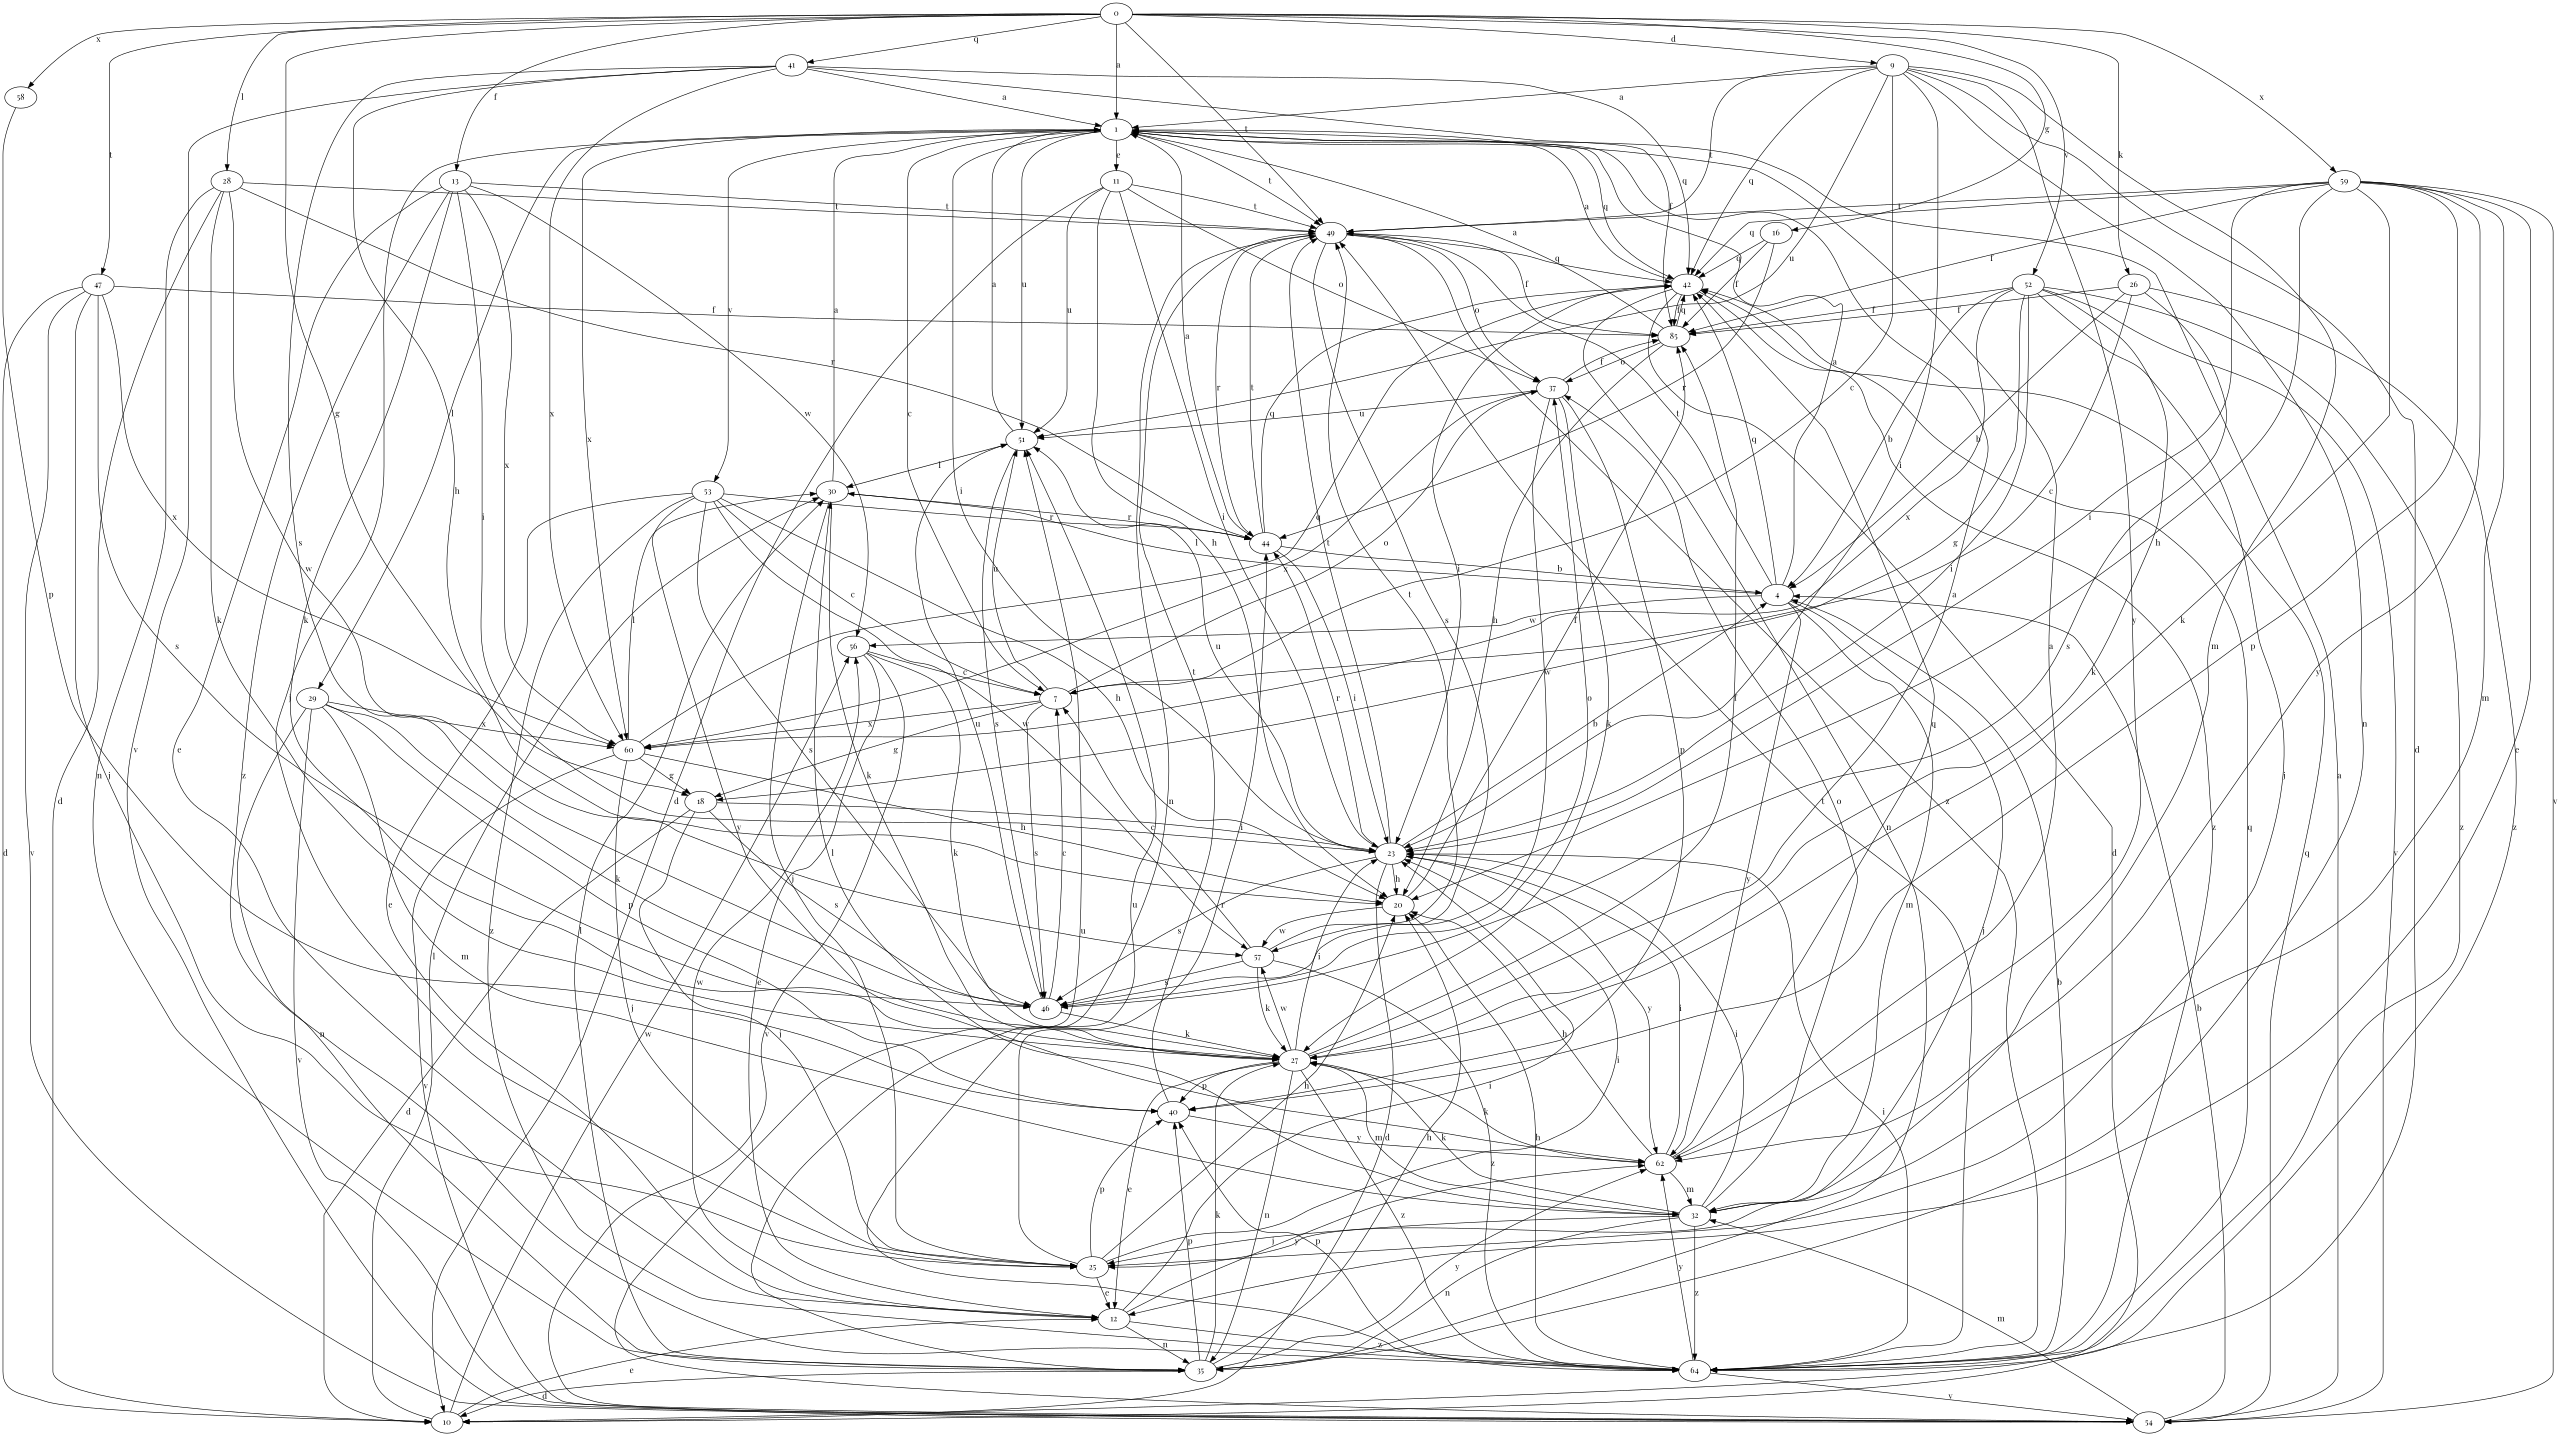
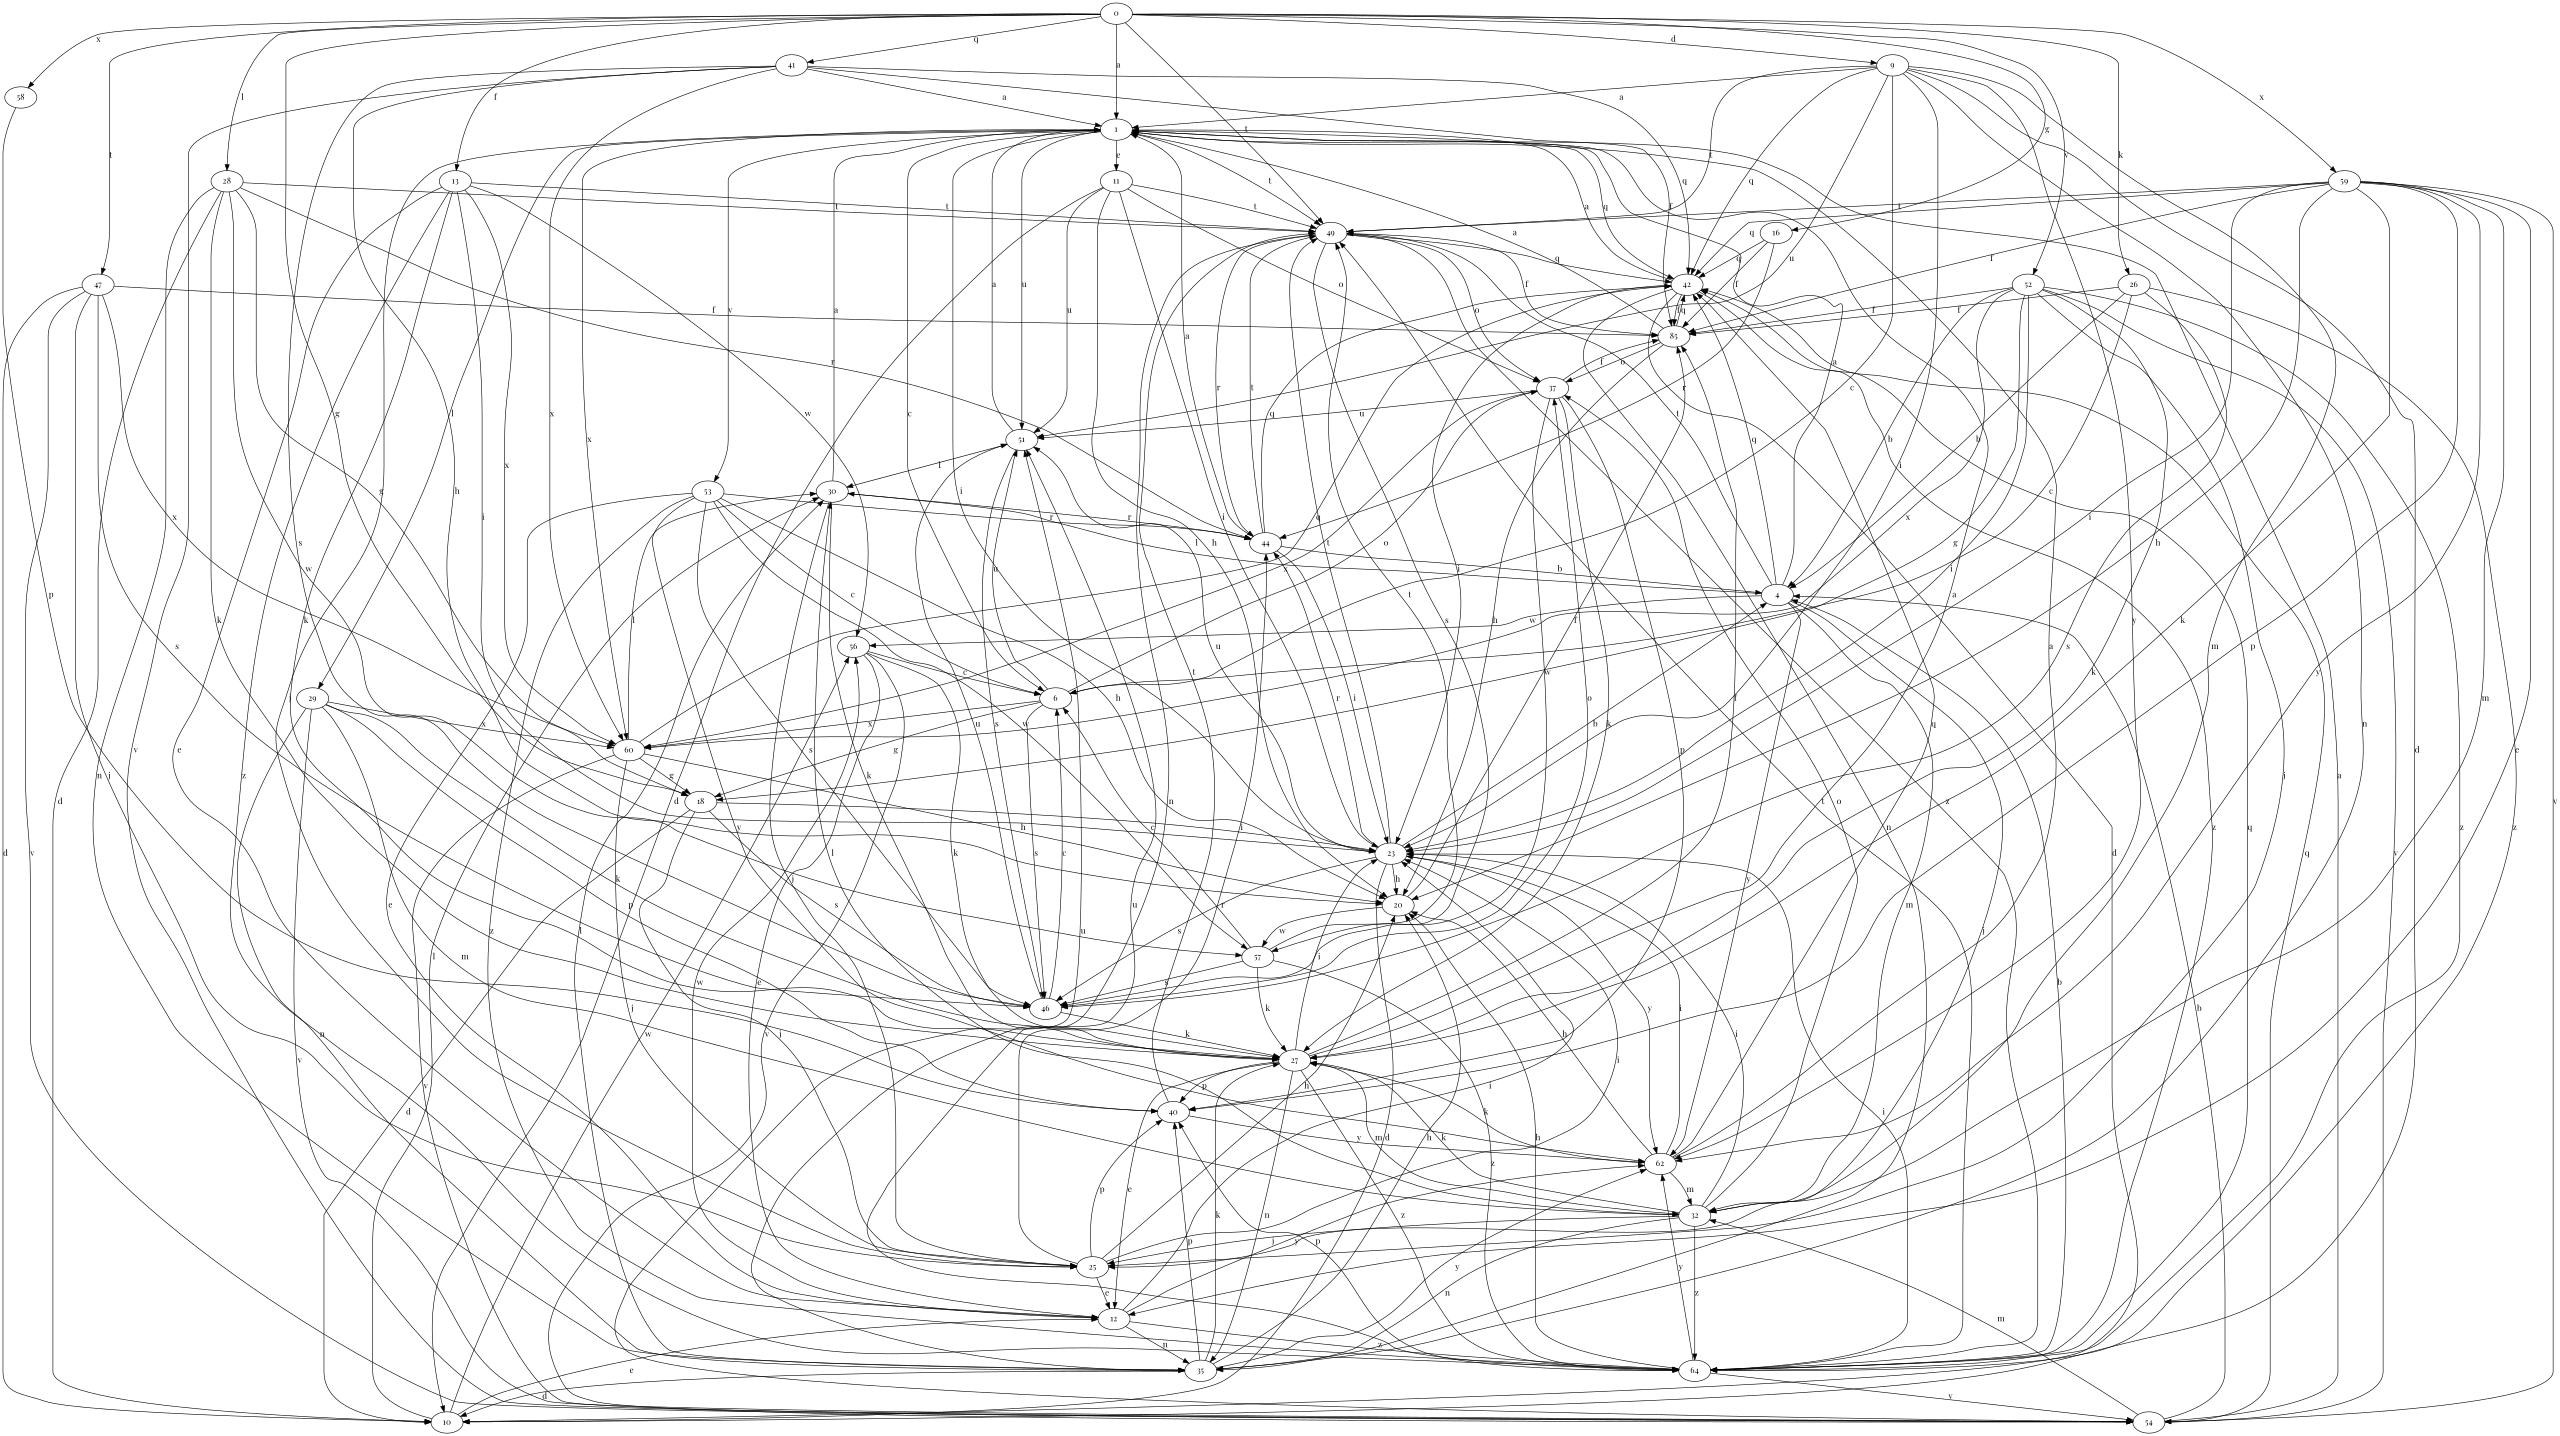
edge "28" -> "18": added, label "g"
node "7": label "7" -> "6"
edge "27" -> "57": removed, label "w"
